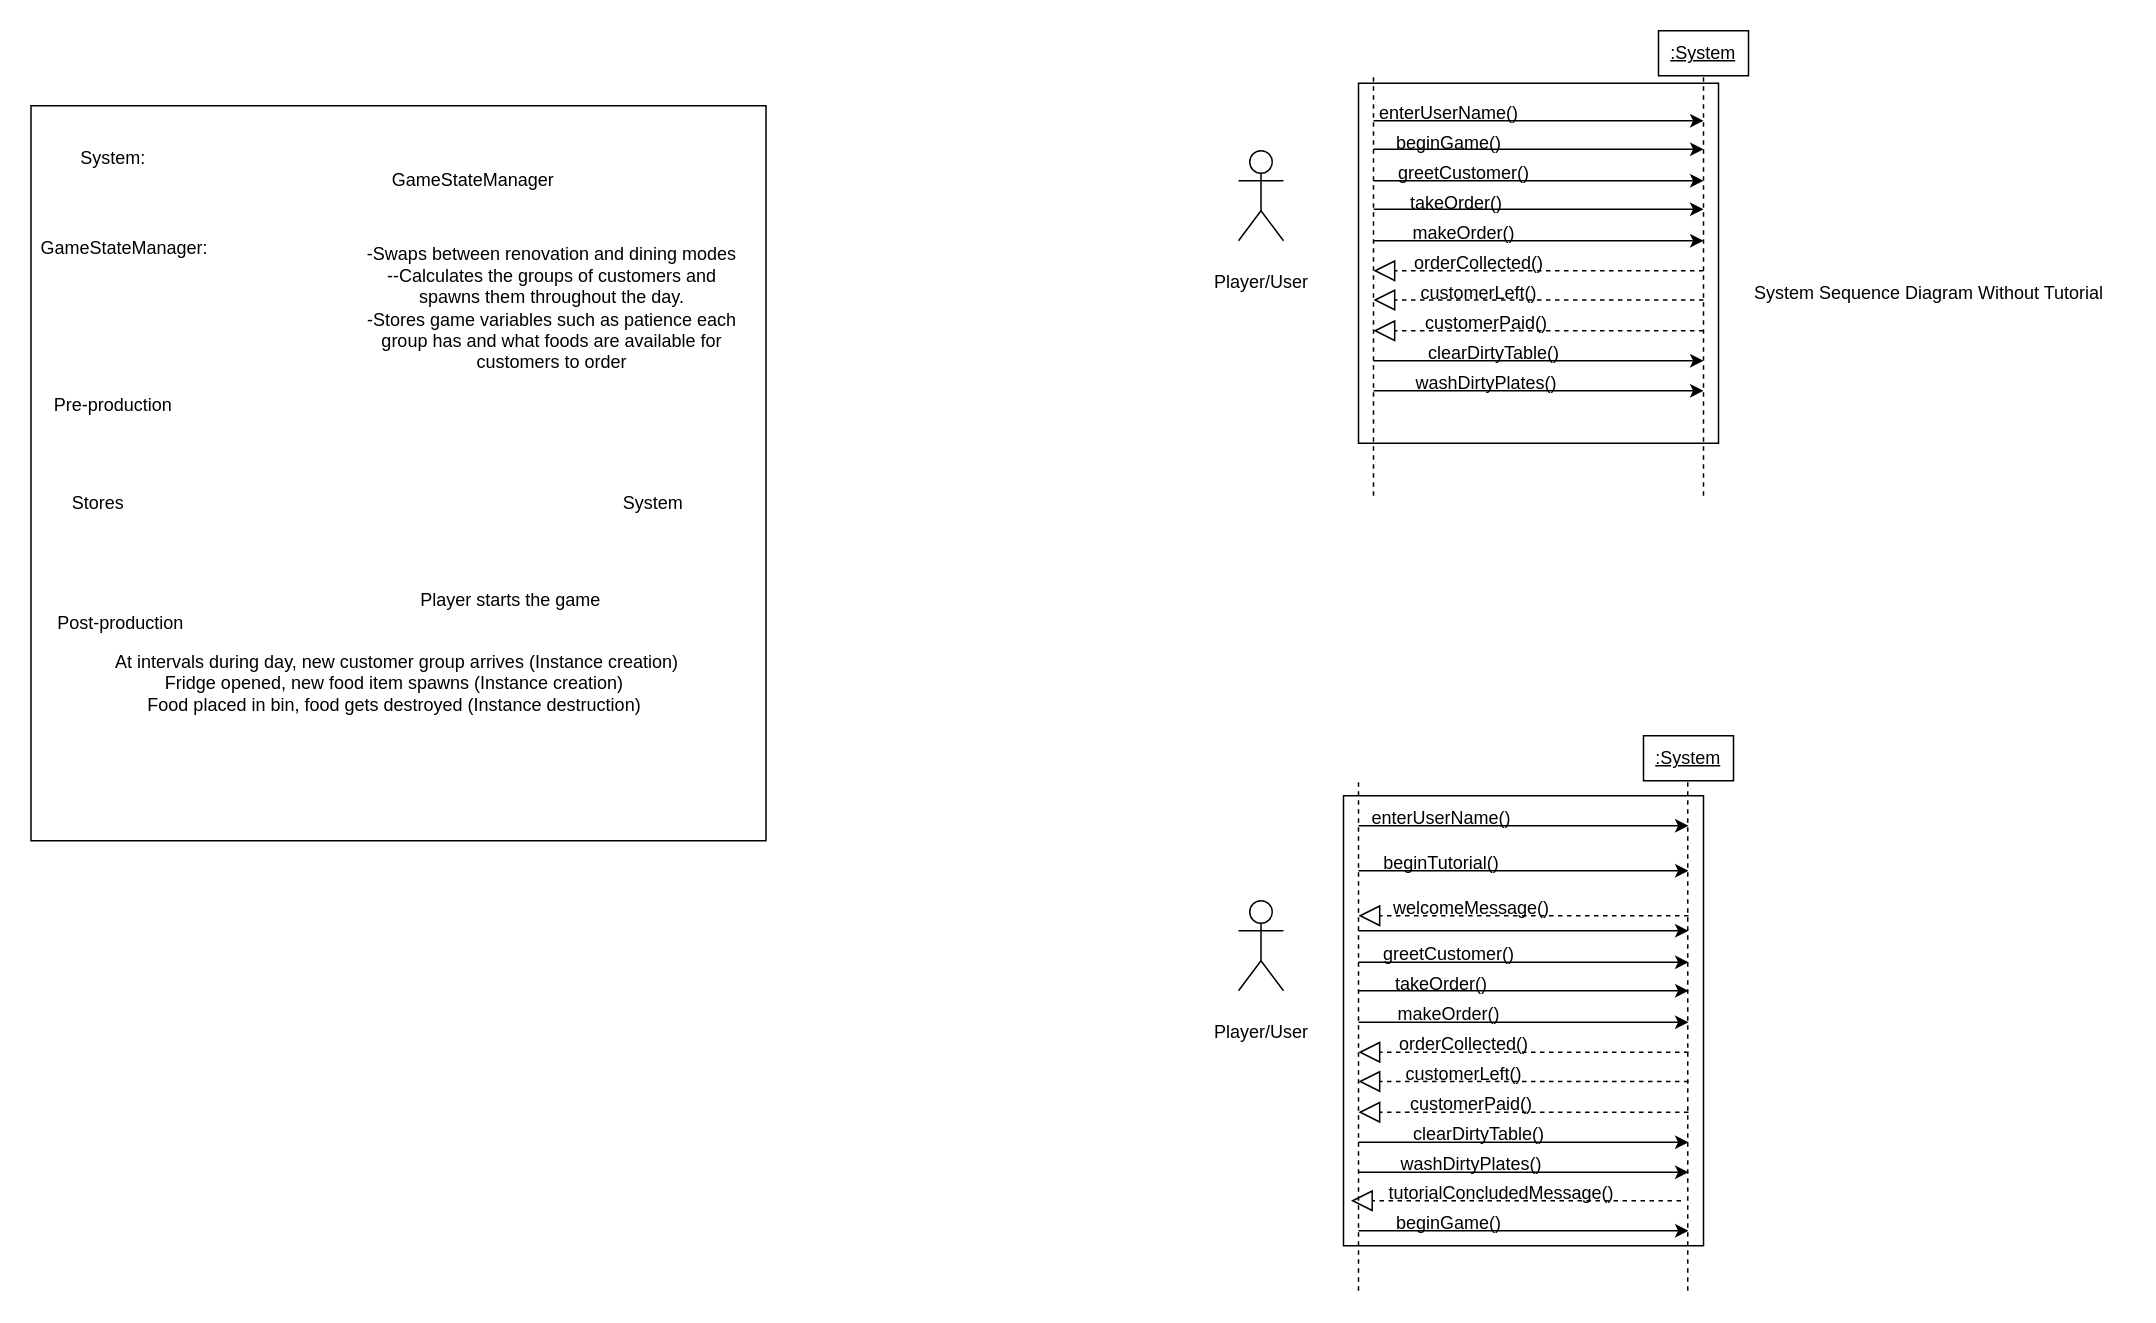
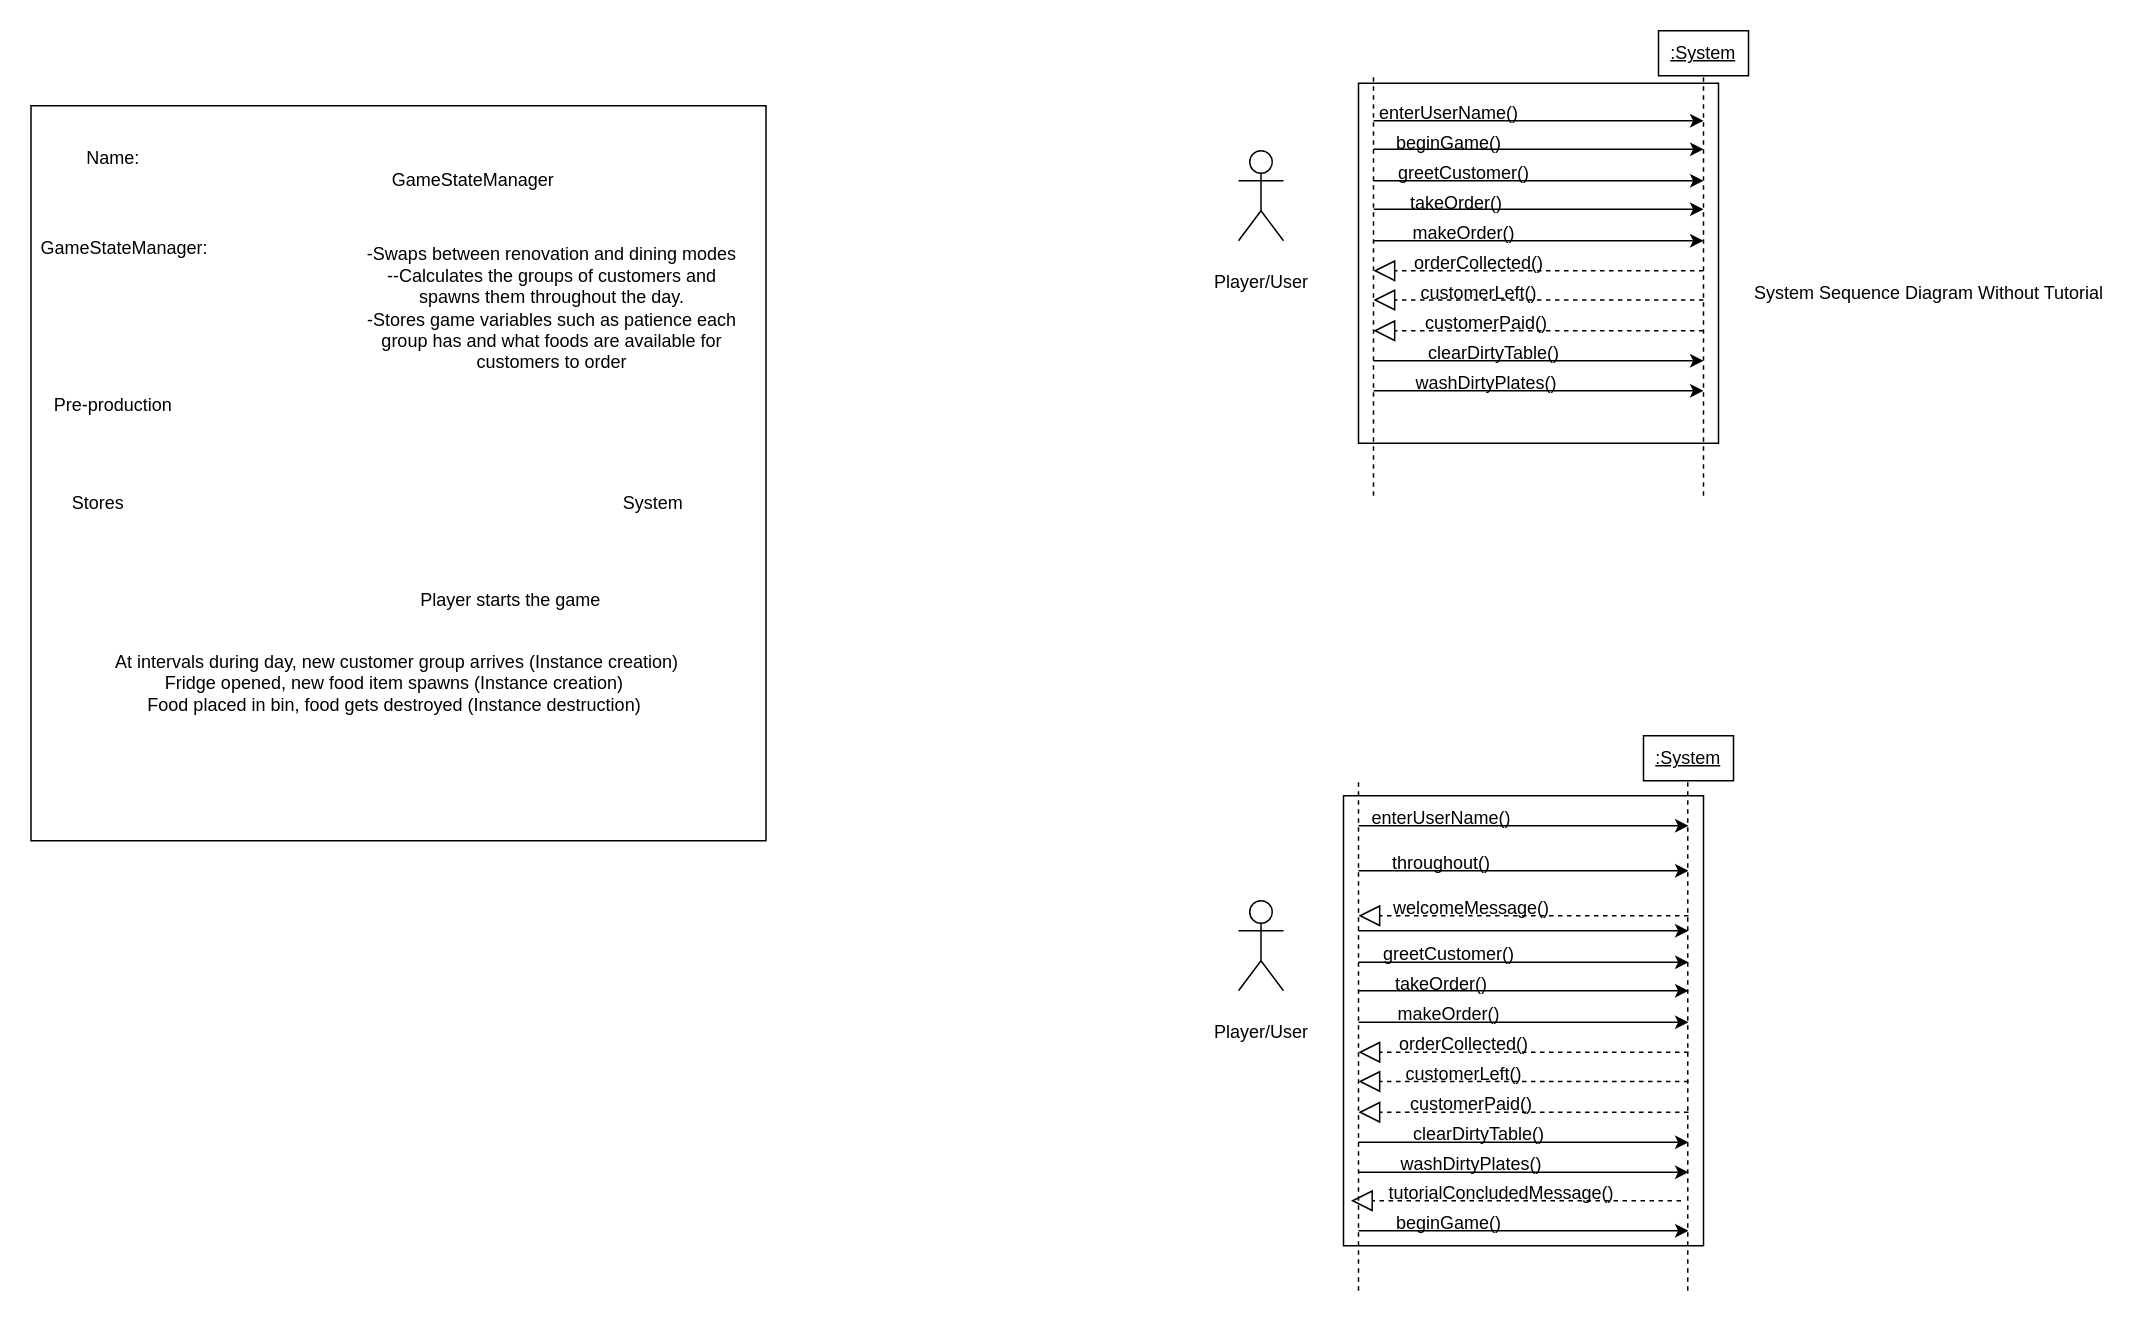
node "System:": label "System:" -> "Name:"
node "Post-production": removed
node "beginTutorial()": label "beginTutorial()" -> "throughout()"
